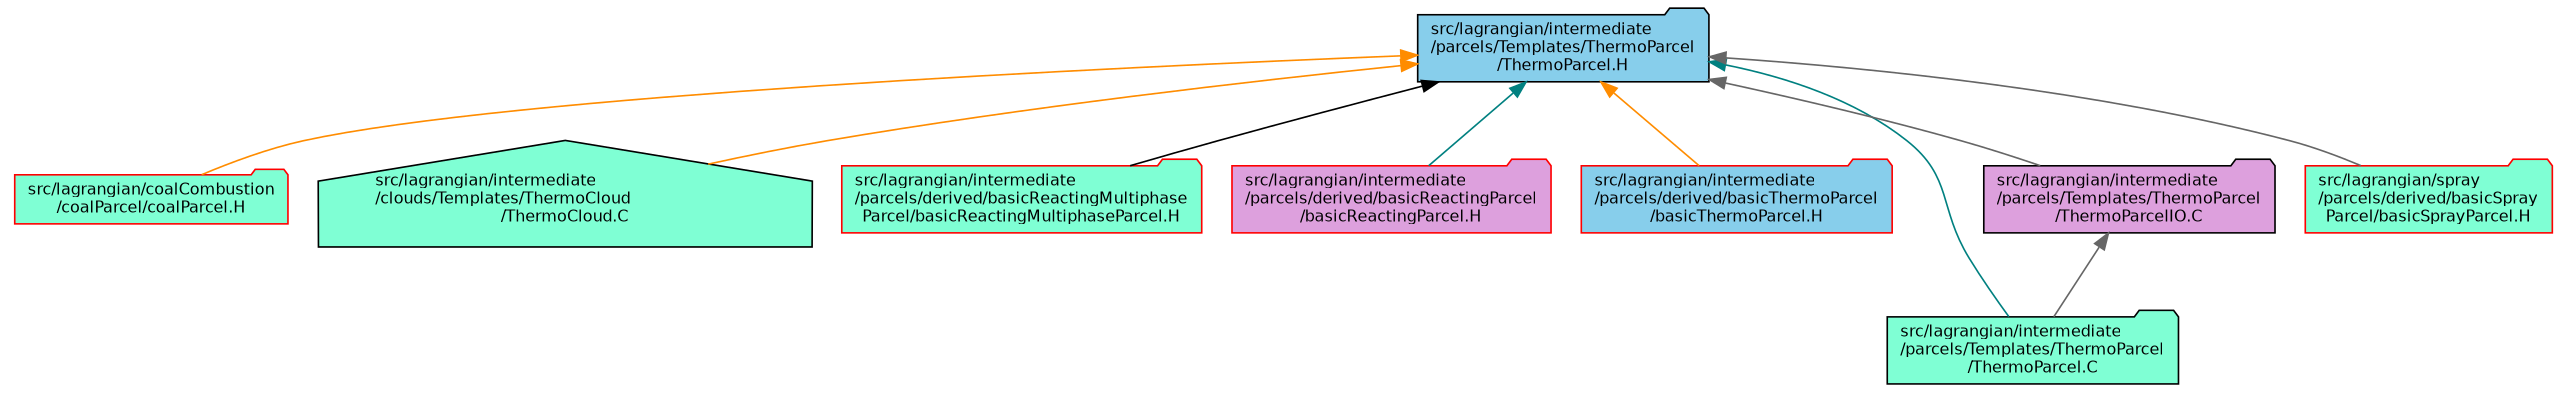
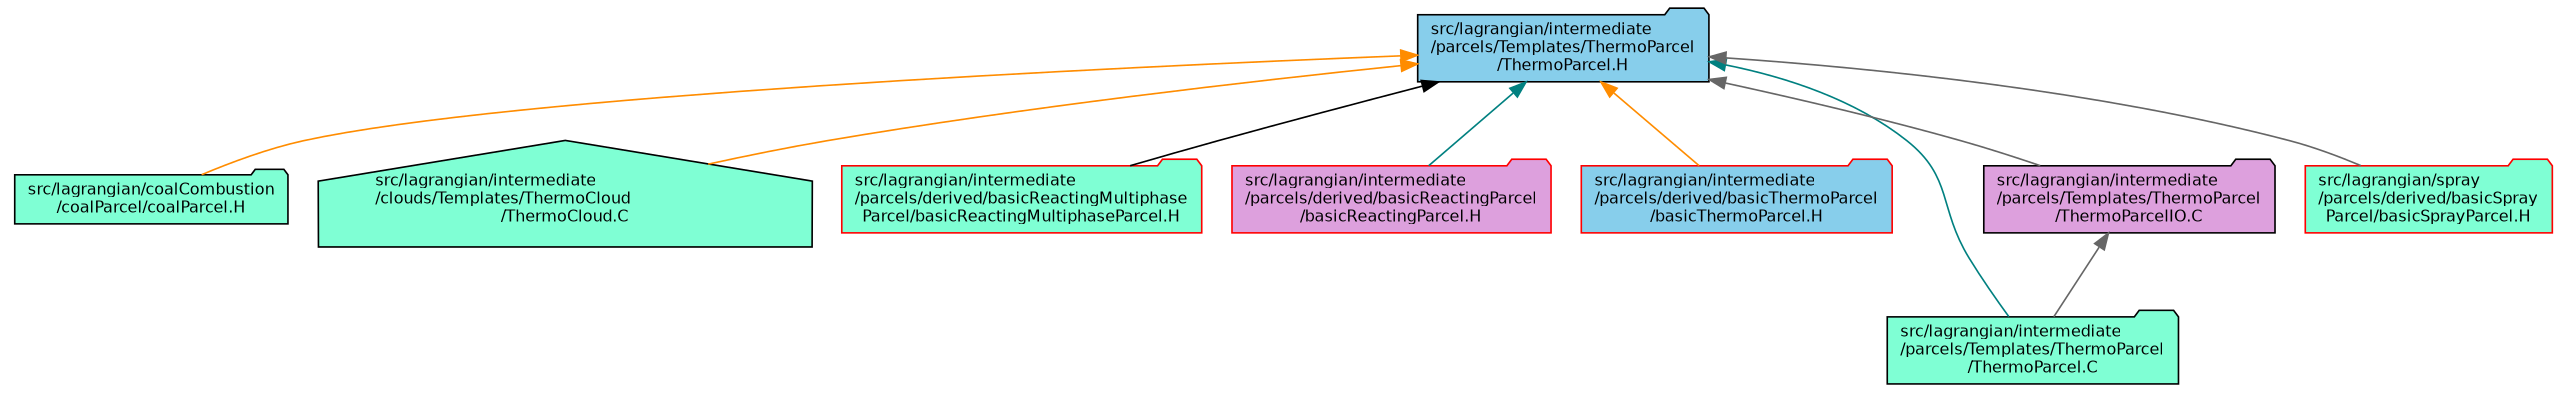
node "src/lagrangian/coalCombustion /coalParcel/coalParcel.H": color red -> black
